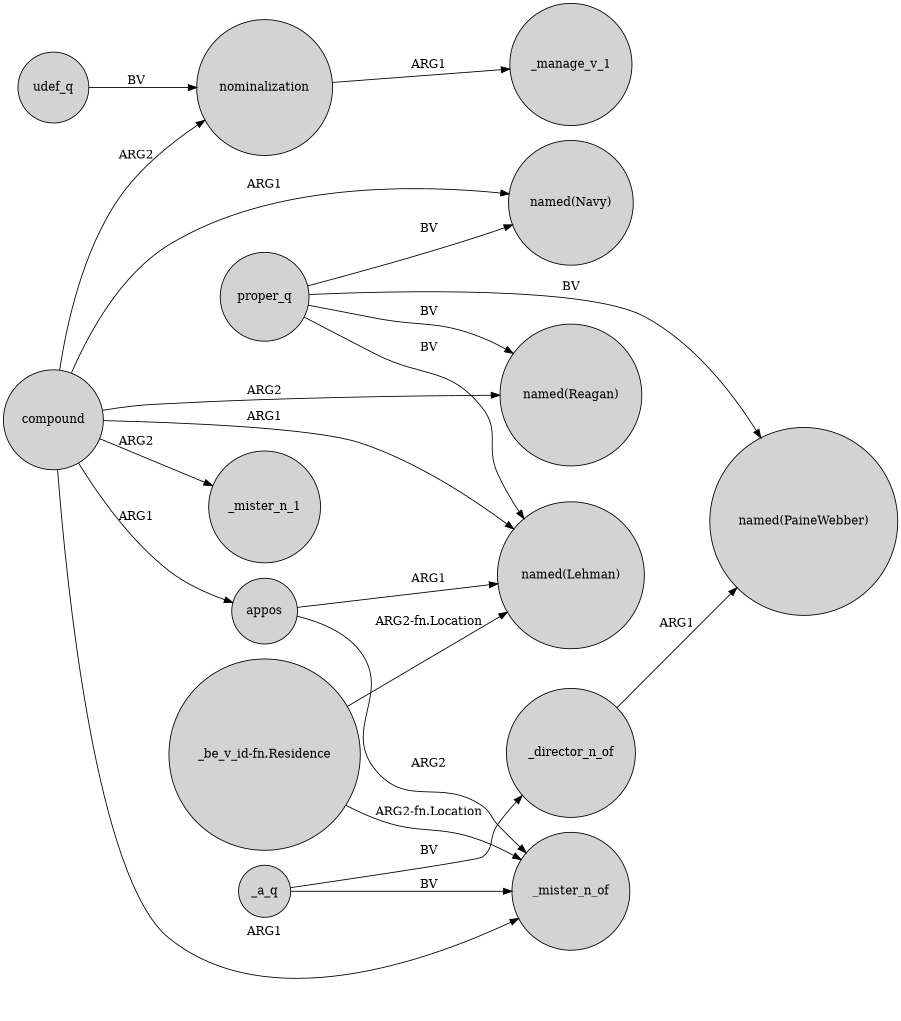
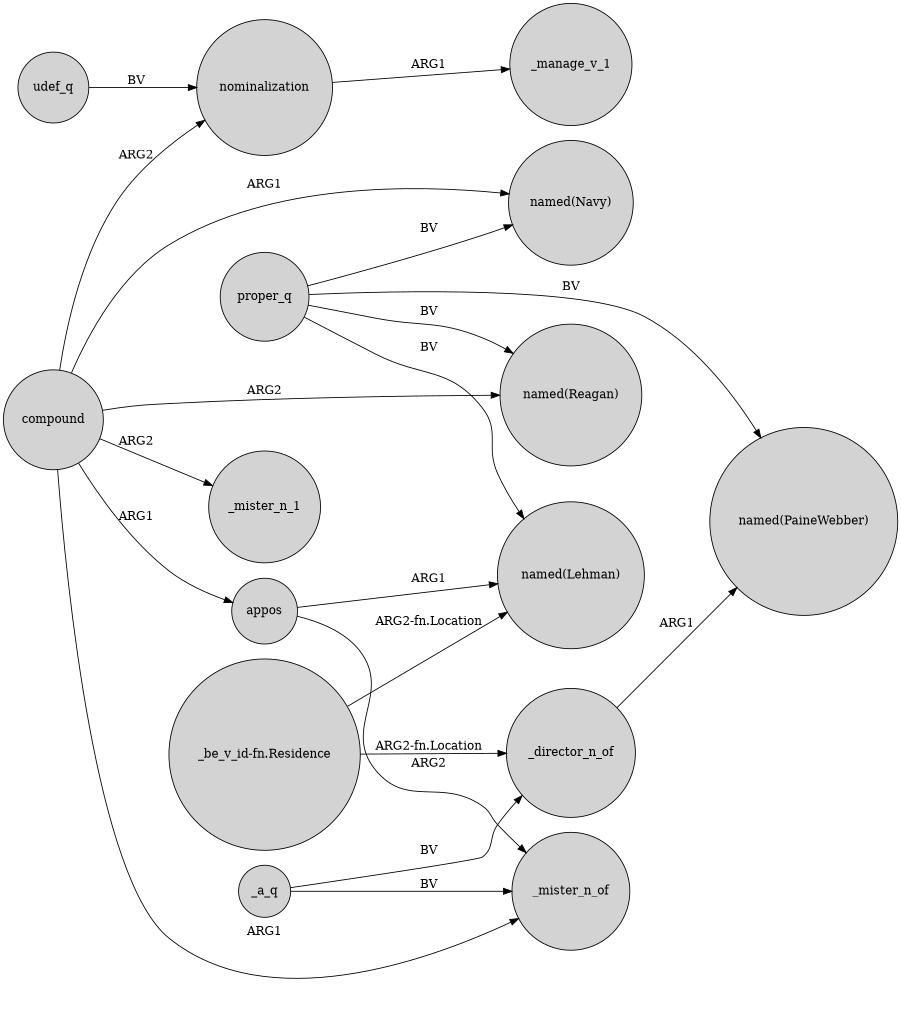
edge "compound" -> "named(Lehman)": removed, label "ARG1"
edge "_be_v_id-fn.Residence" -> "_mister_n_of": now "_be_v_id-fn.Residence" -> "_director_n_of"
